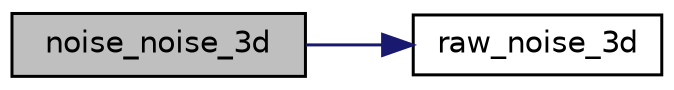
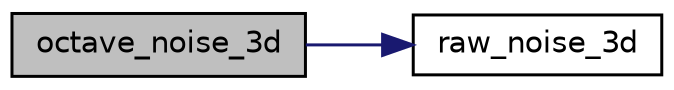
node "noise_noise_3d": label "noise_noise_3d" -> "octave_noise_3d"
